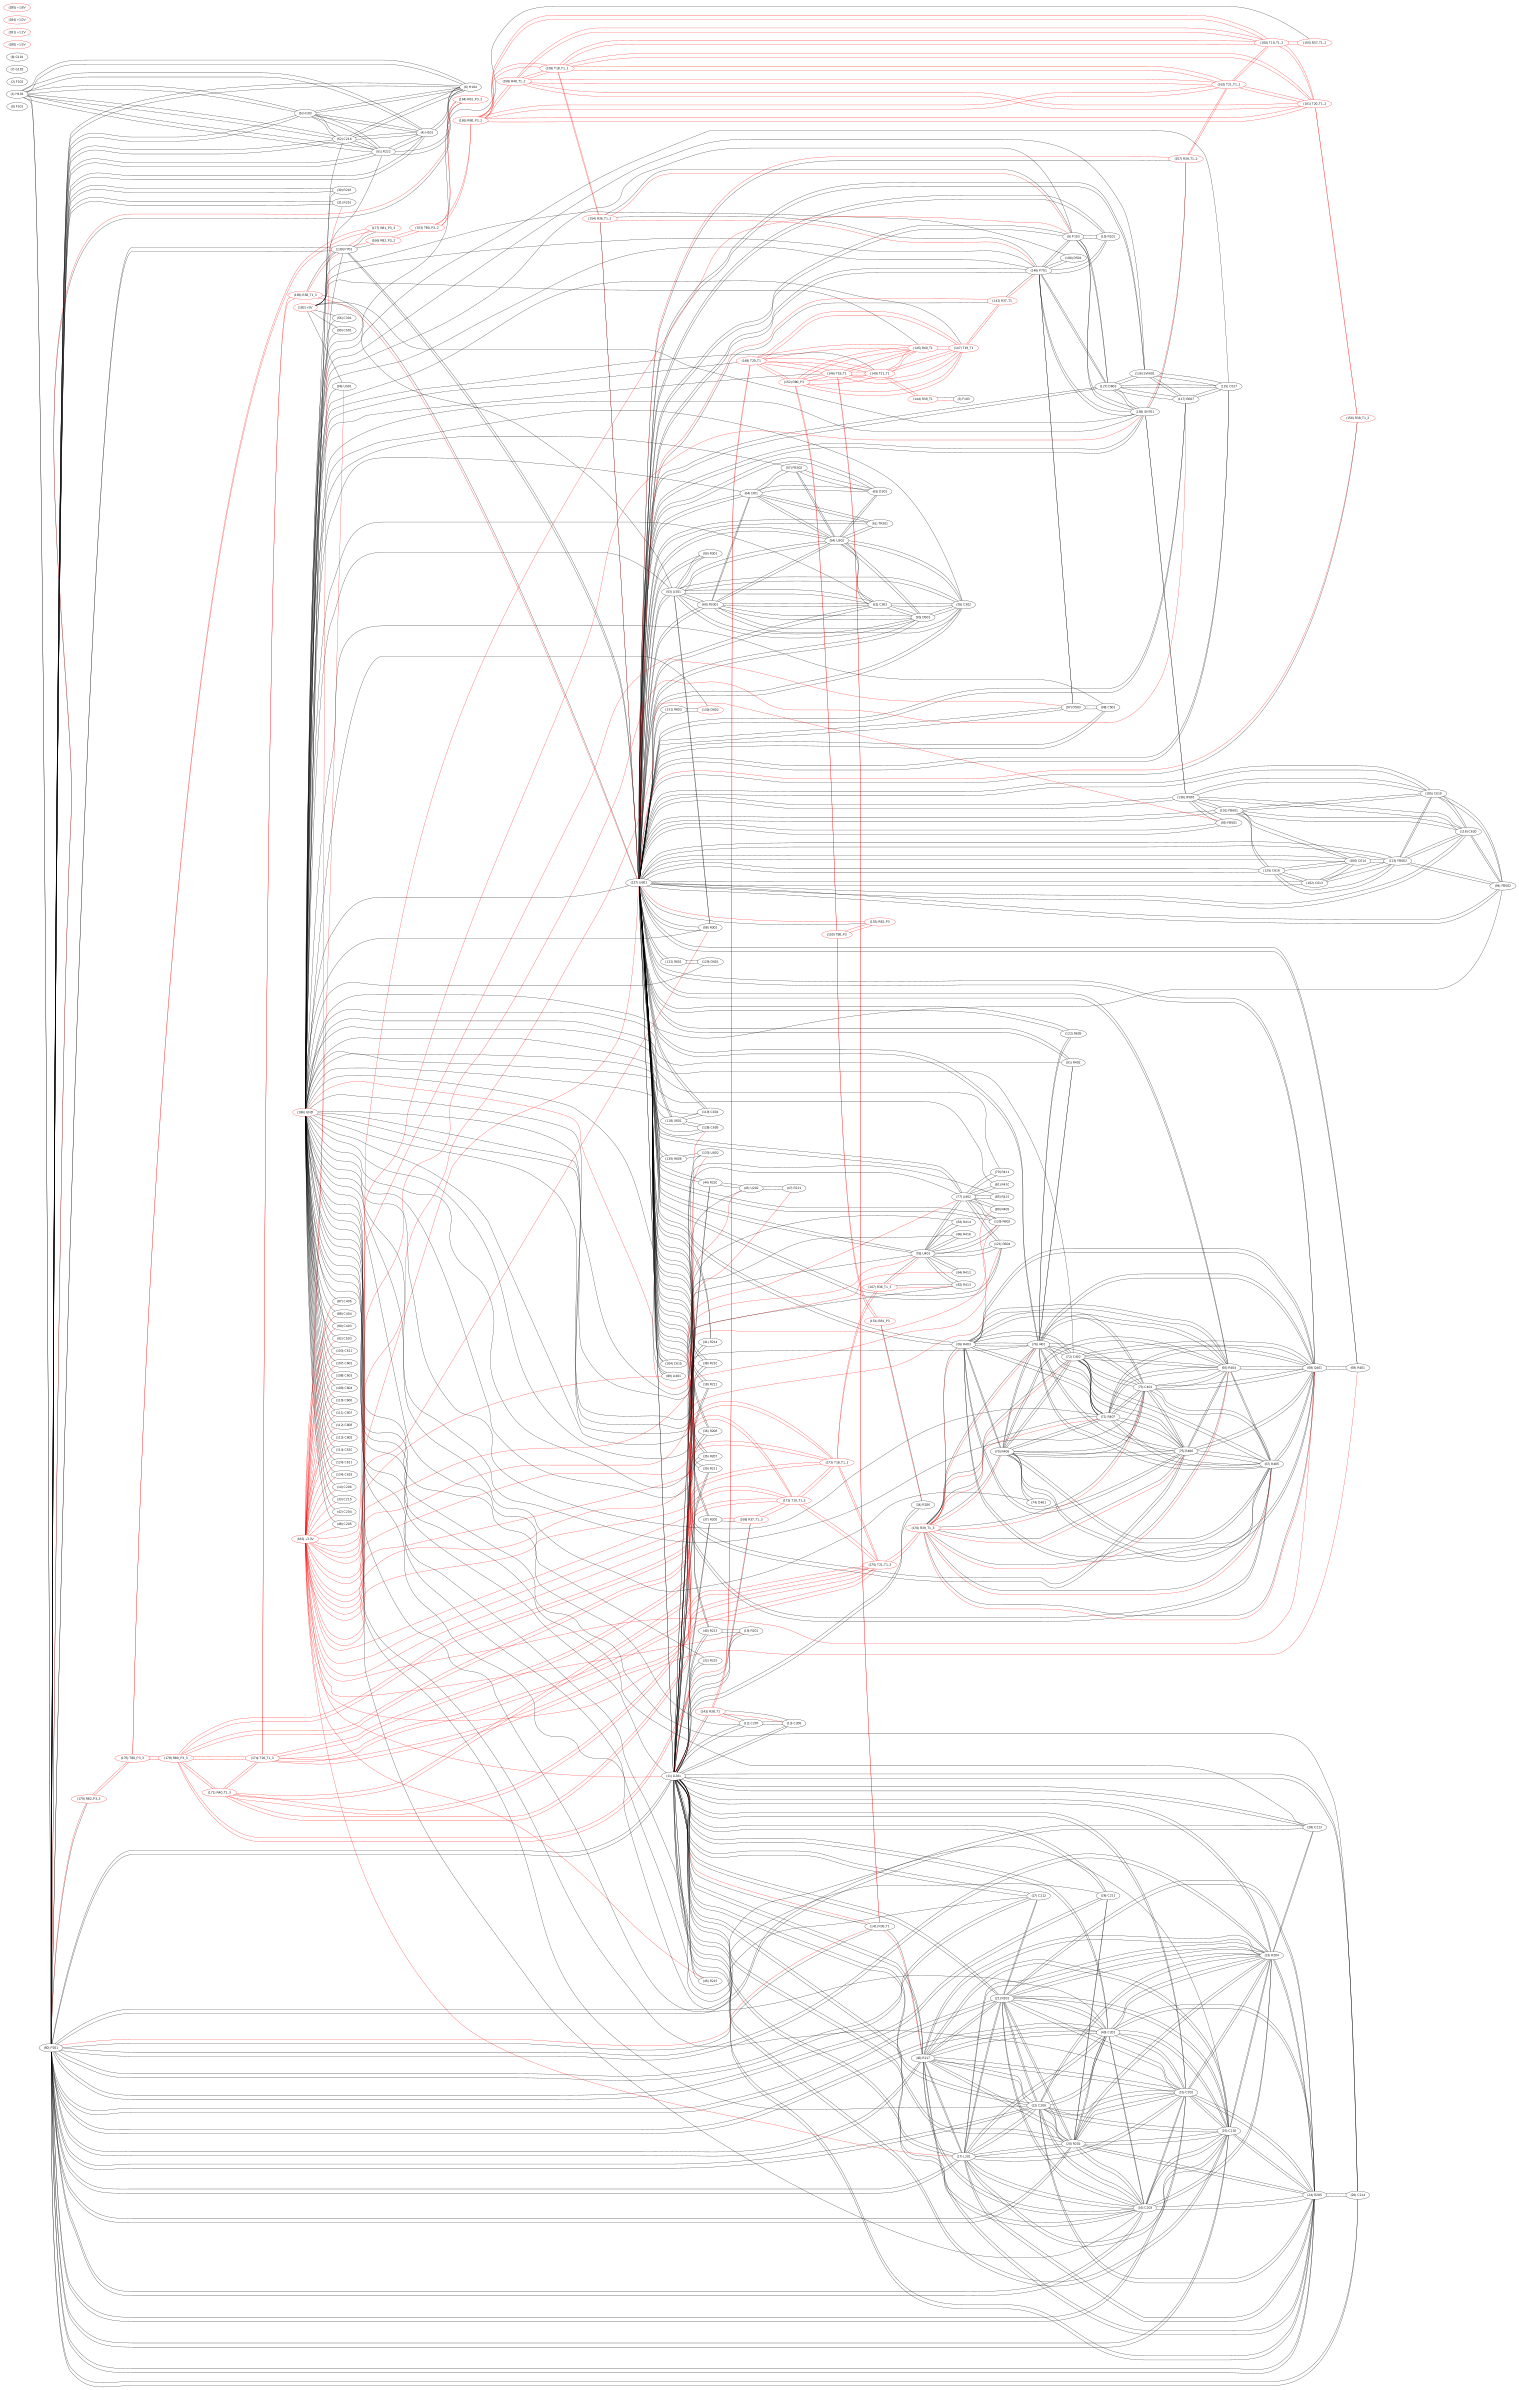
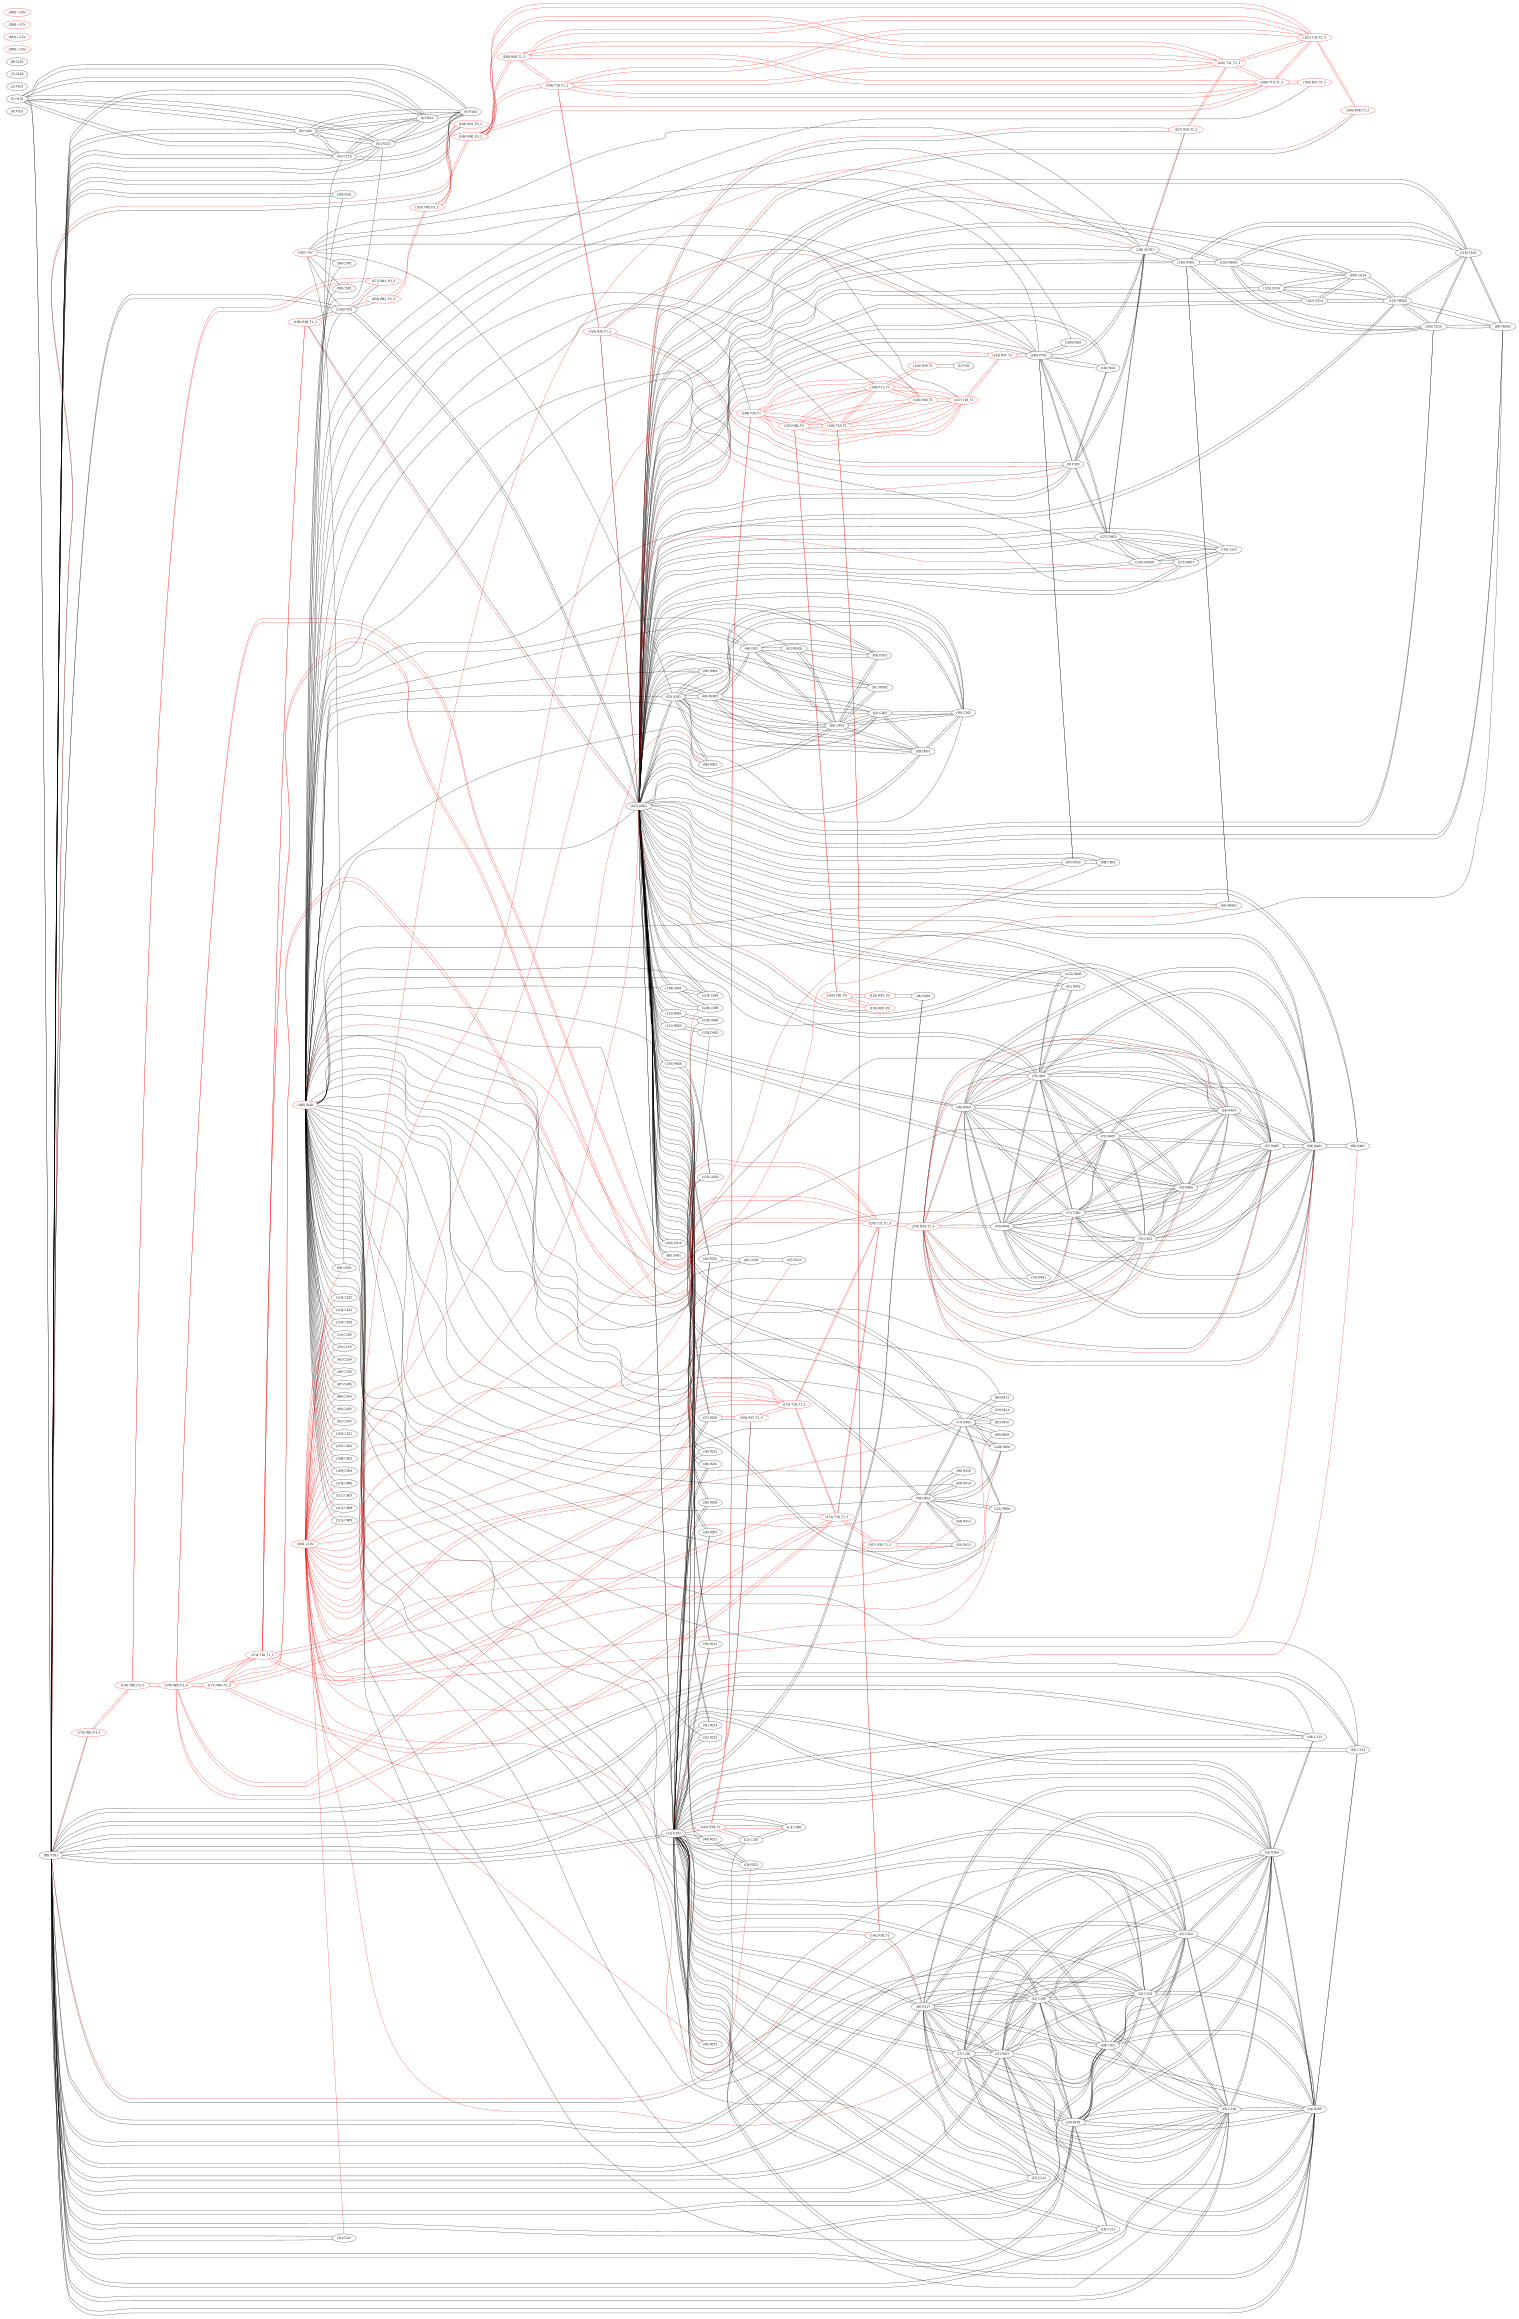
node "(130) D602": color red -> black
edge "(58) R302" -- "(186) GND": now "(59) R301" -- "(186) GND"
